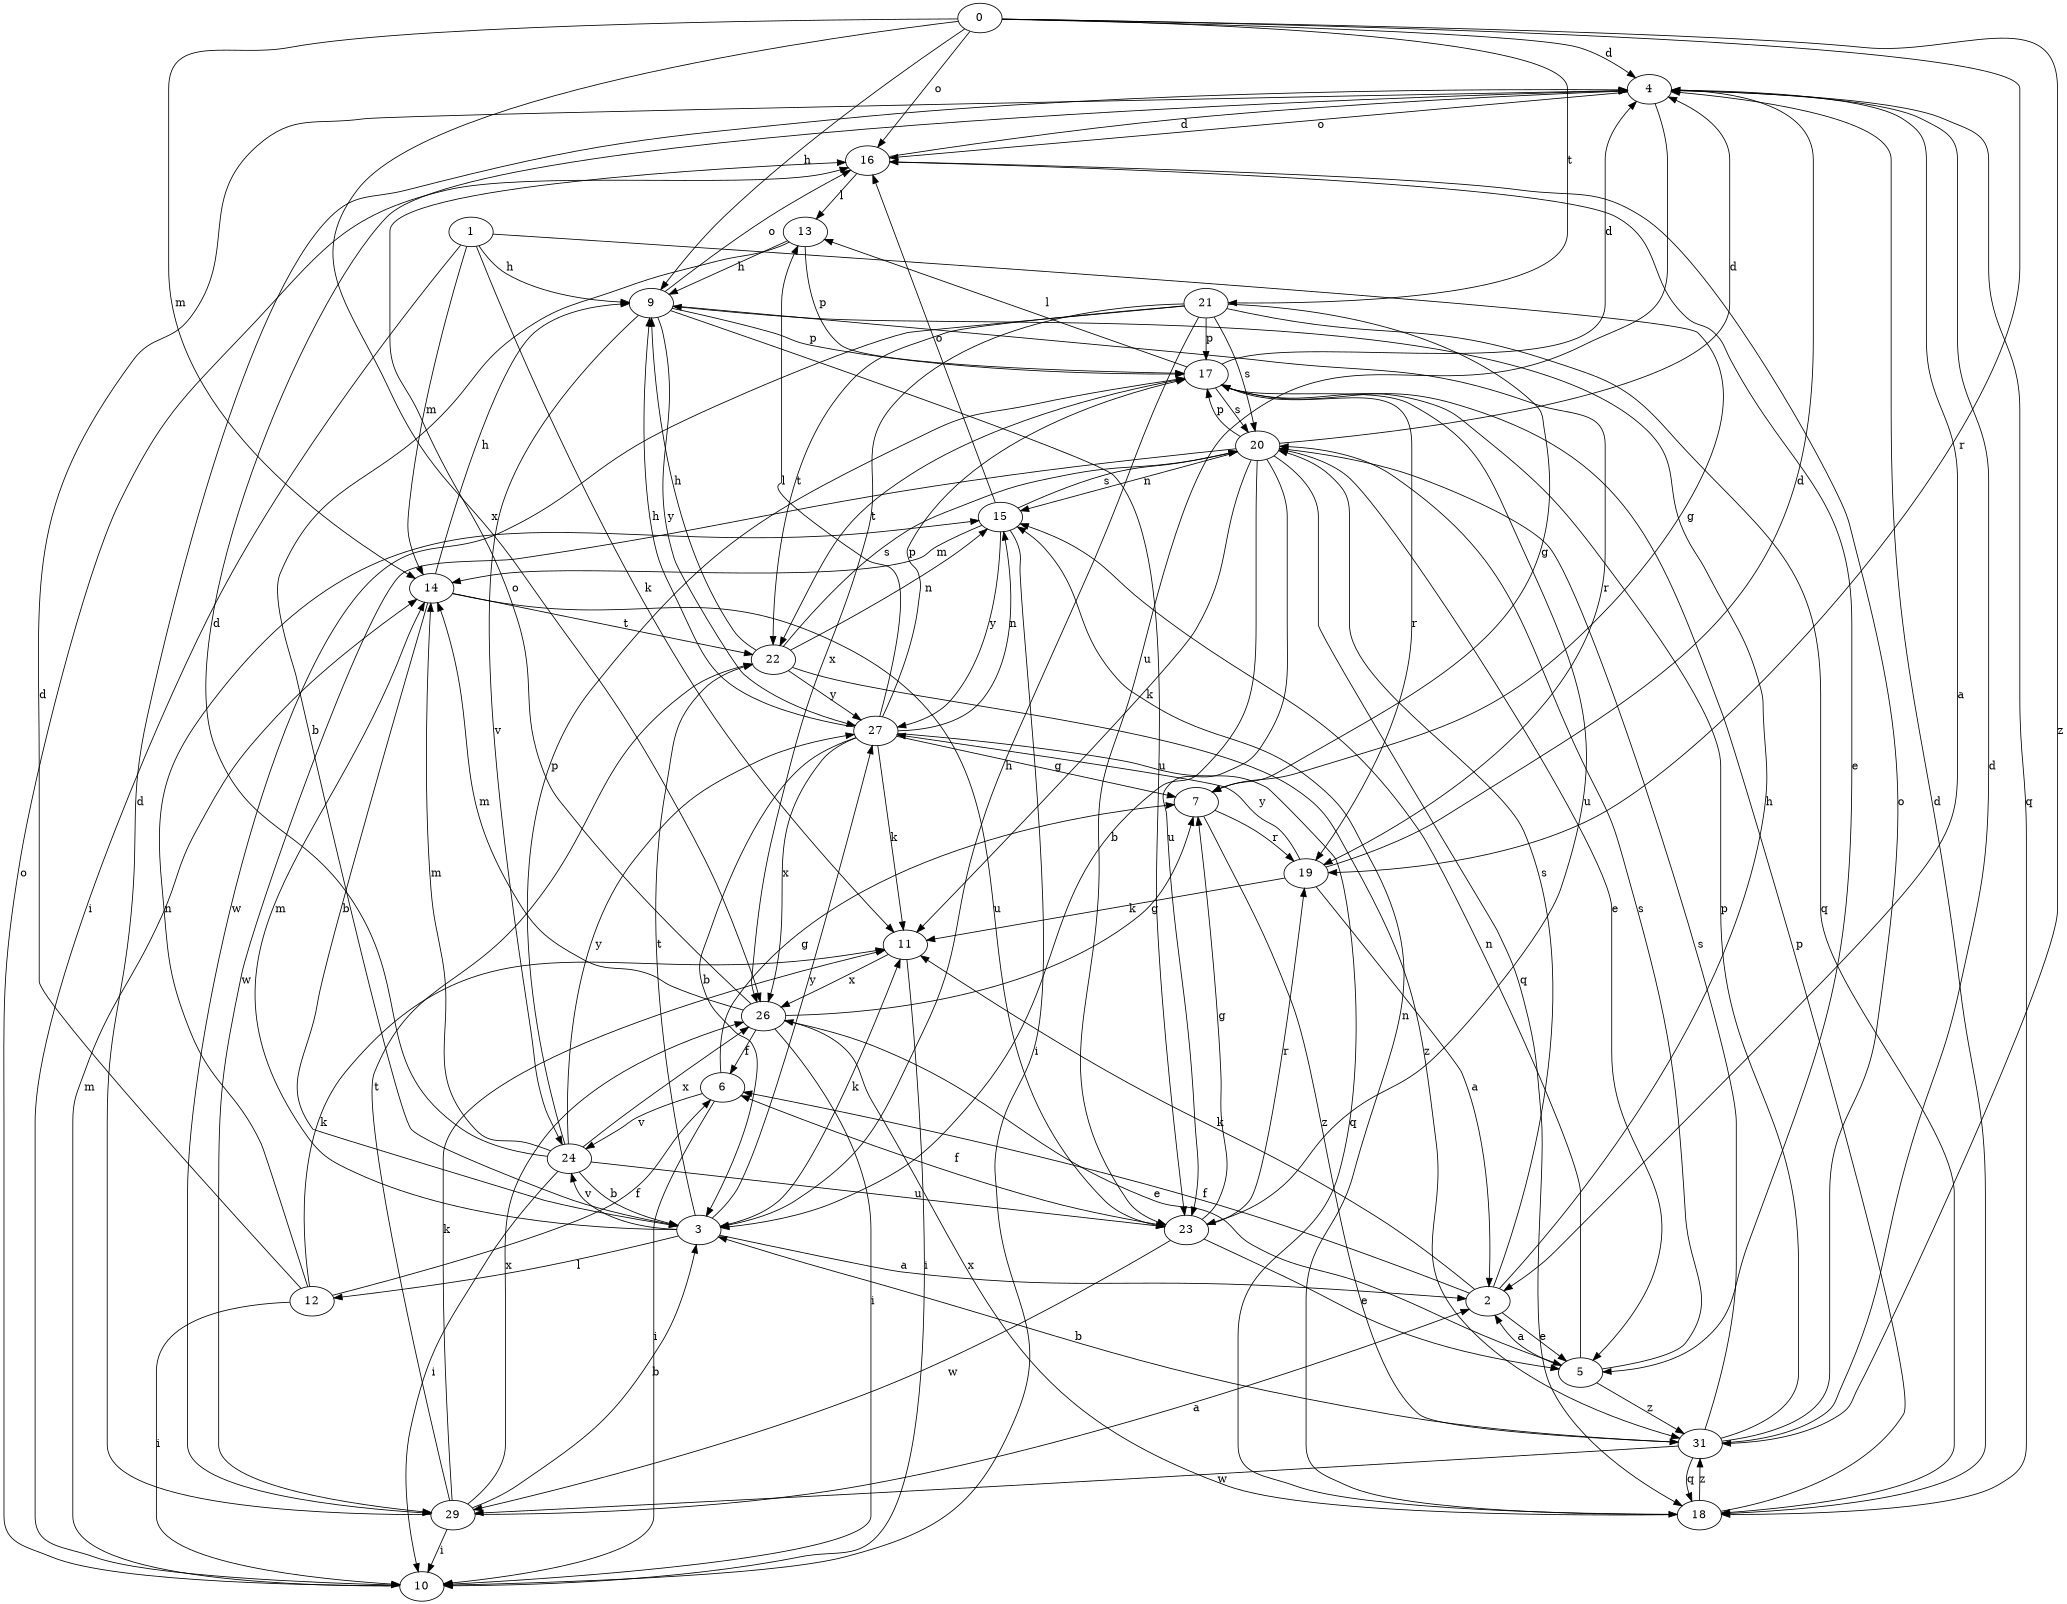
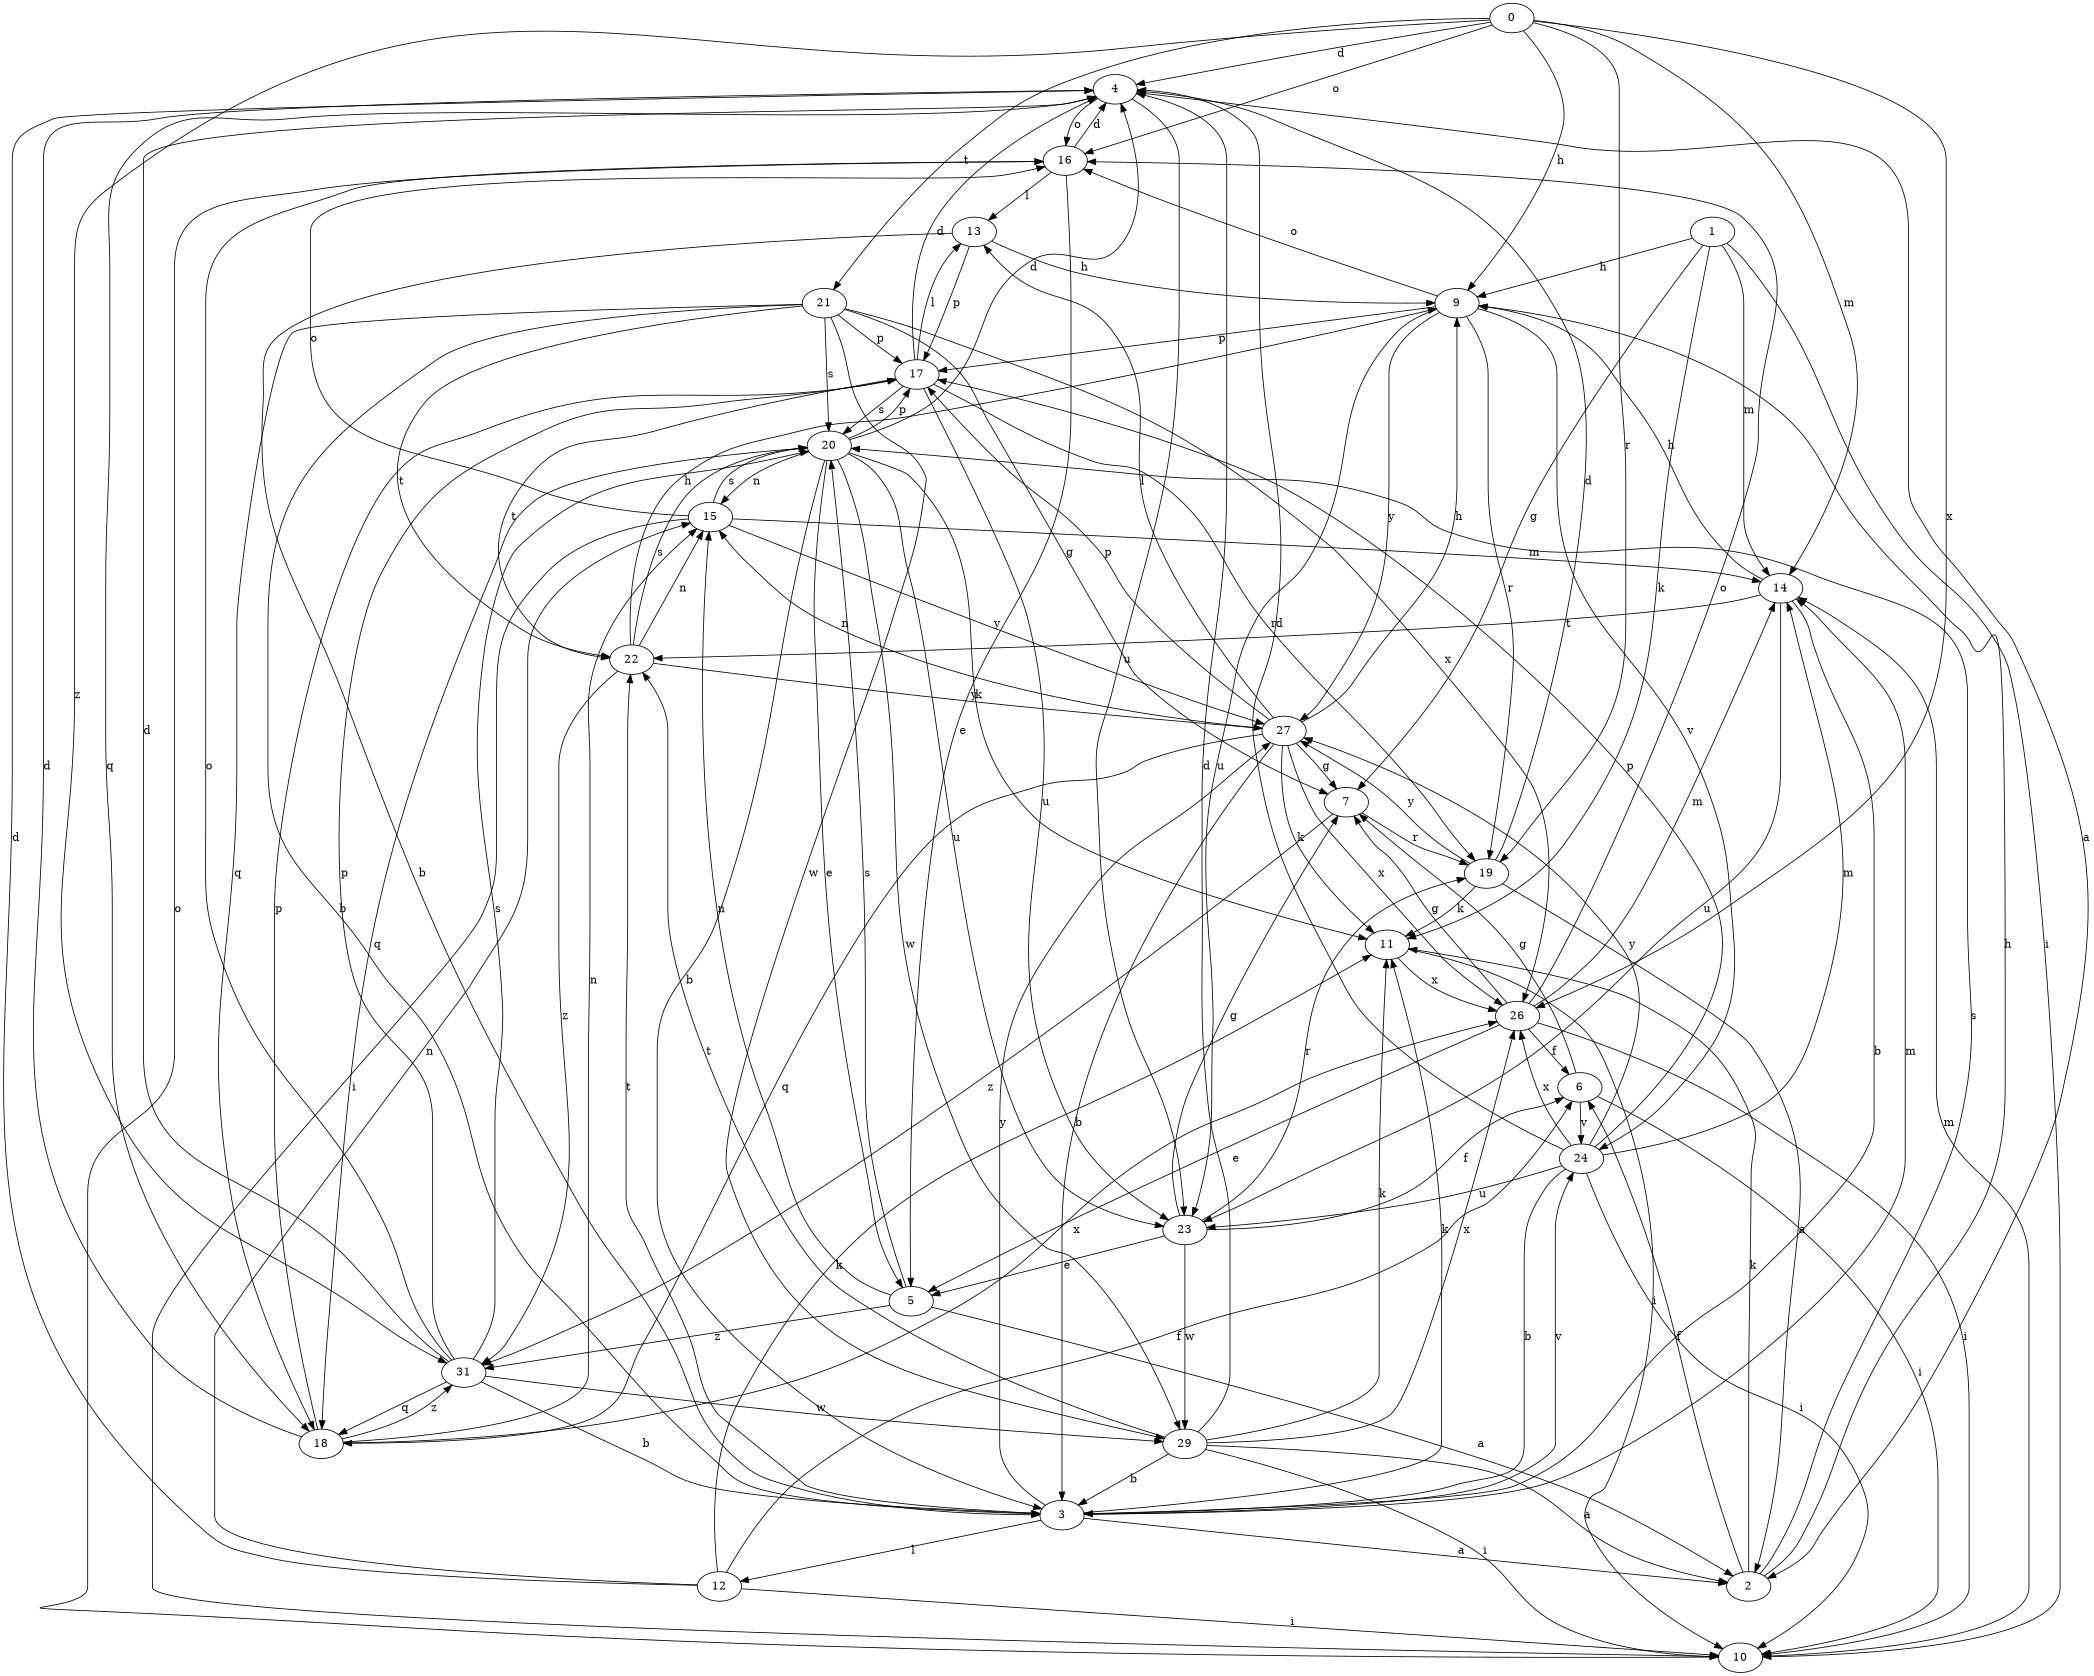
edge "21" -> "3": label "h" -> "b"
edge "2" -> "5": removed, label "e"
